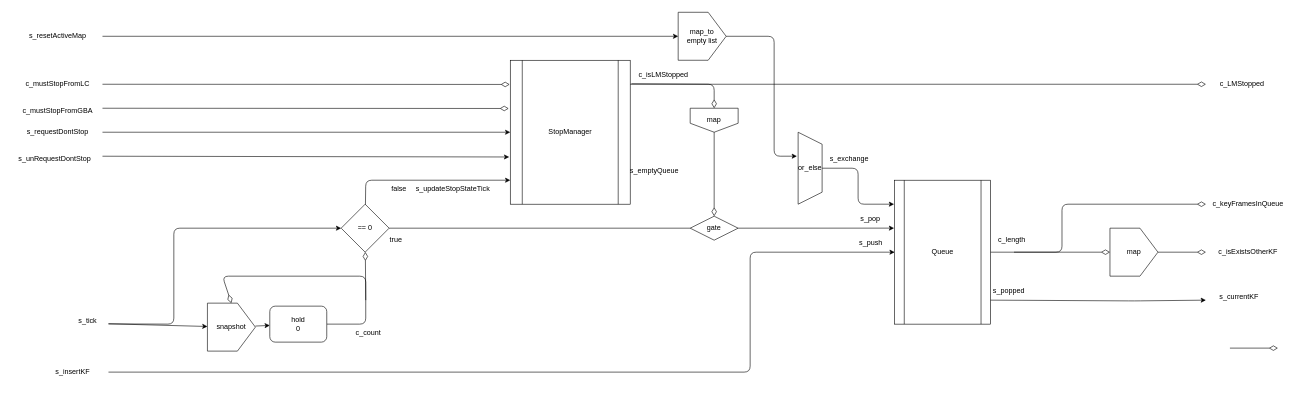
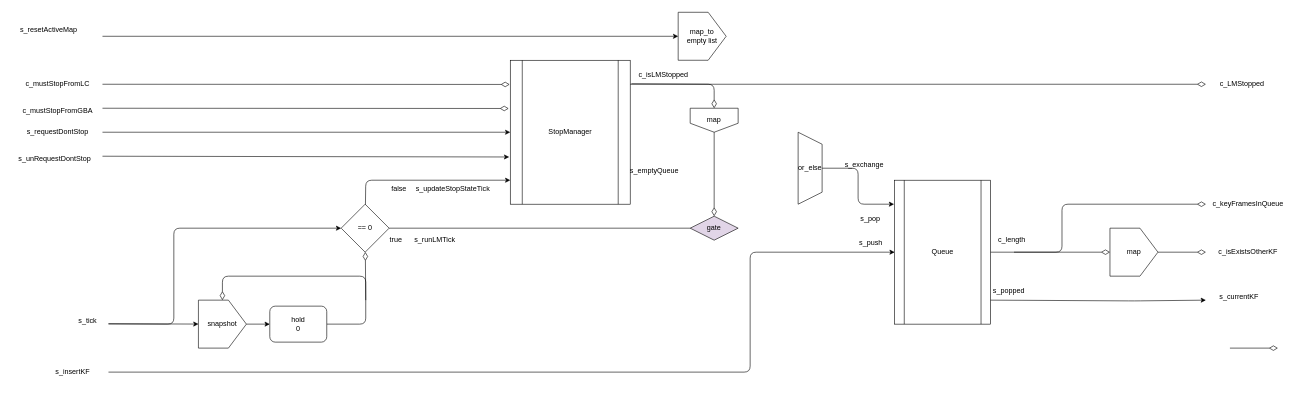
node "s_resetActiveMap": moved (57, 36) -> (48, 30)
edge "map_to empty list" -> "or_else": removed
node "s_exchange": moved (849, 159) -> (864, 165)
node "gate": fillcolor #ffffff -> #e1d5e7
edge "gate" -> "Queue": removed
node "s_runLMTick": added
node "snapshot": moved (231, 327) -> (222, 324)
node "c_count": removed
